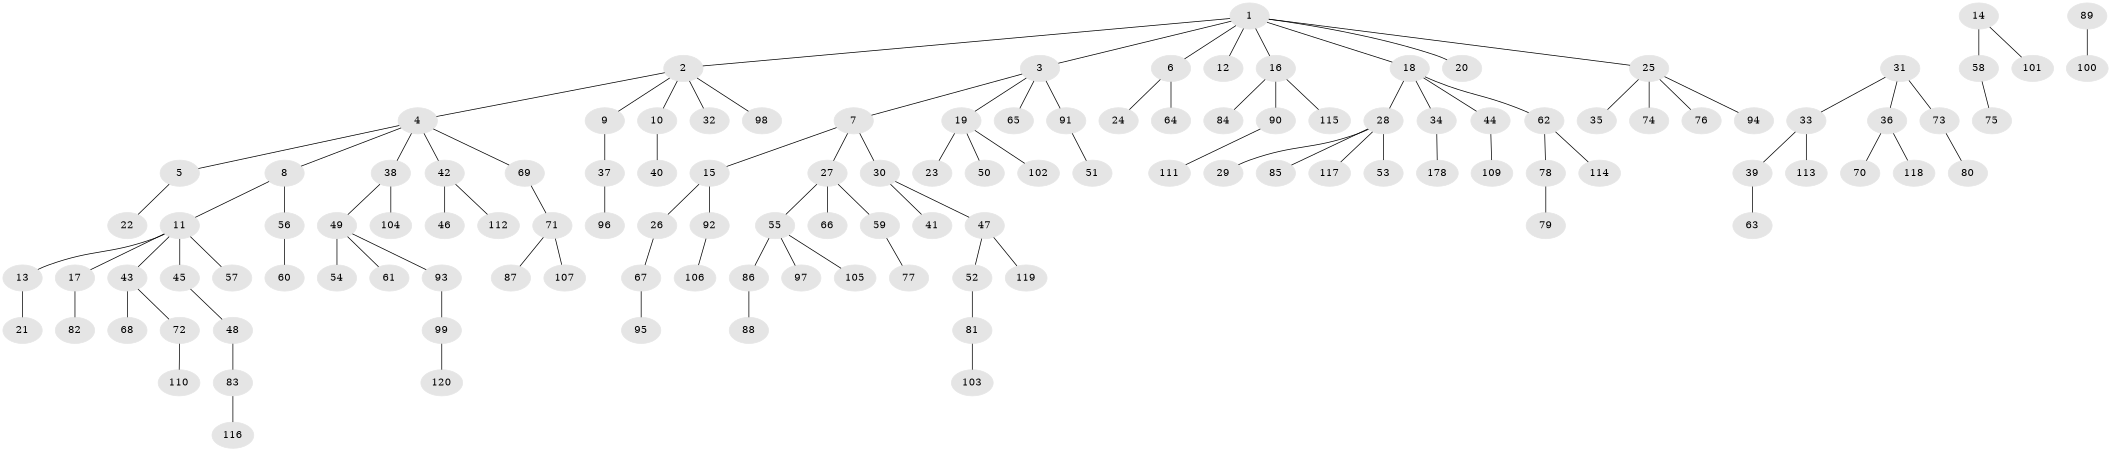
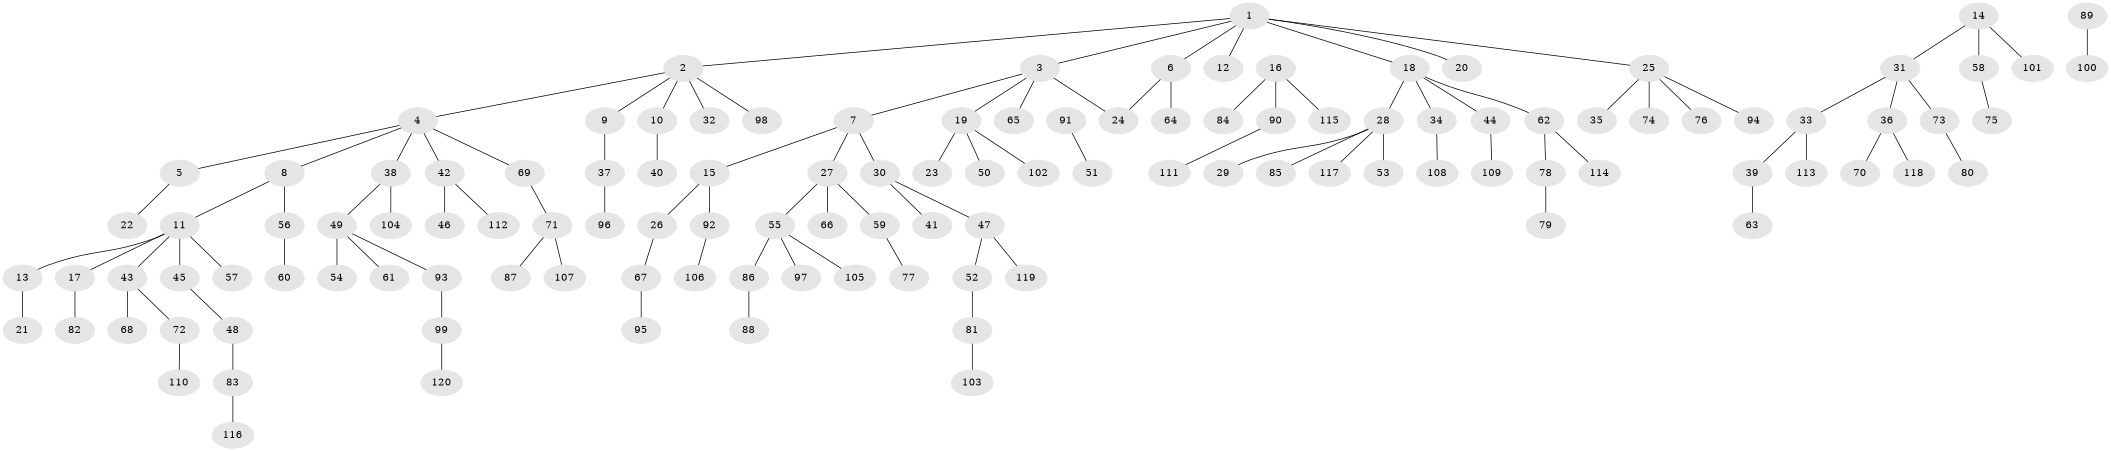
edge "1" -- "16": removed
edge "14" -- "31": added
edge "3" -- "91": now "3" -- "24"
node "178": label "178" -> "108"
